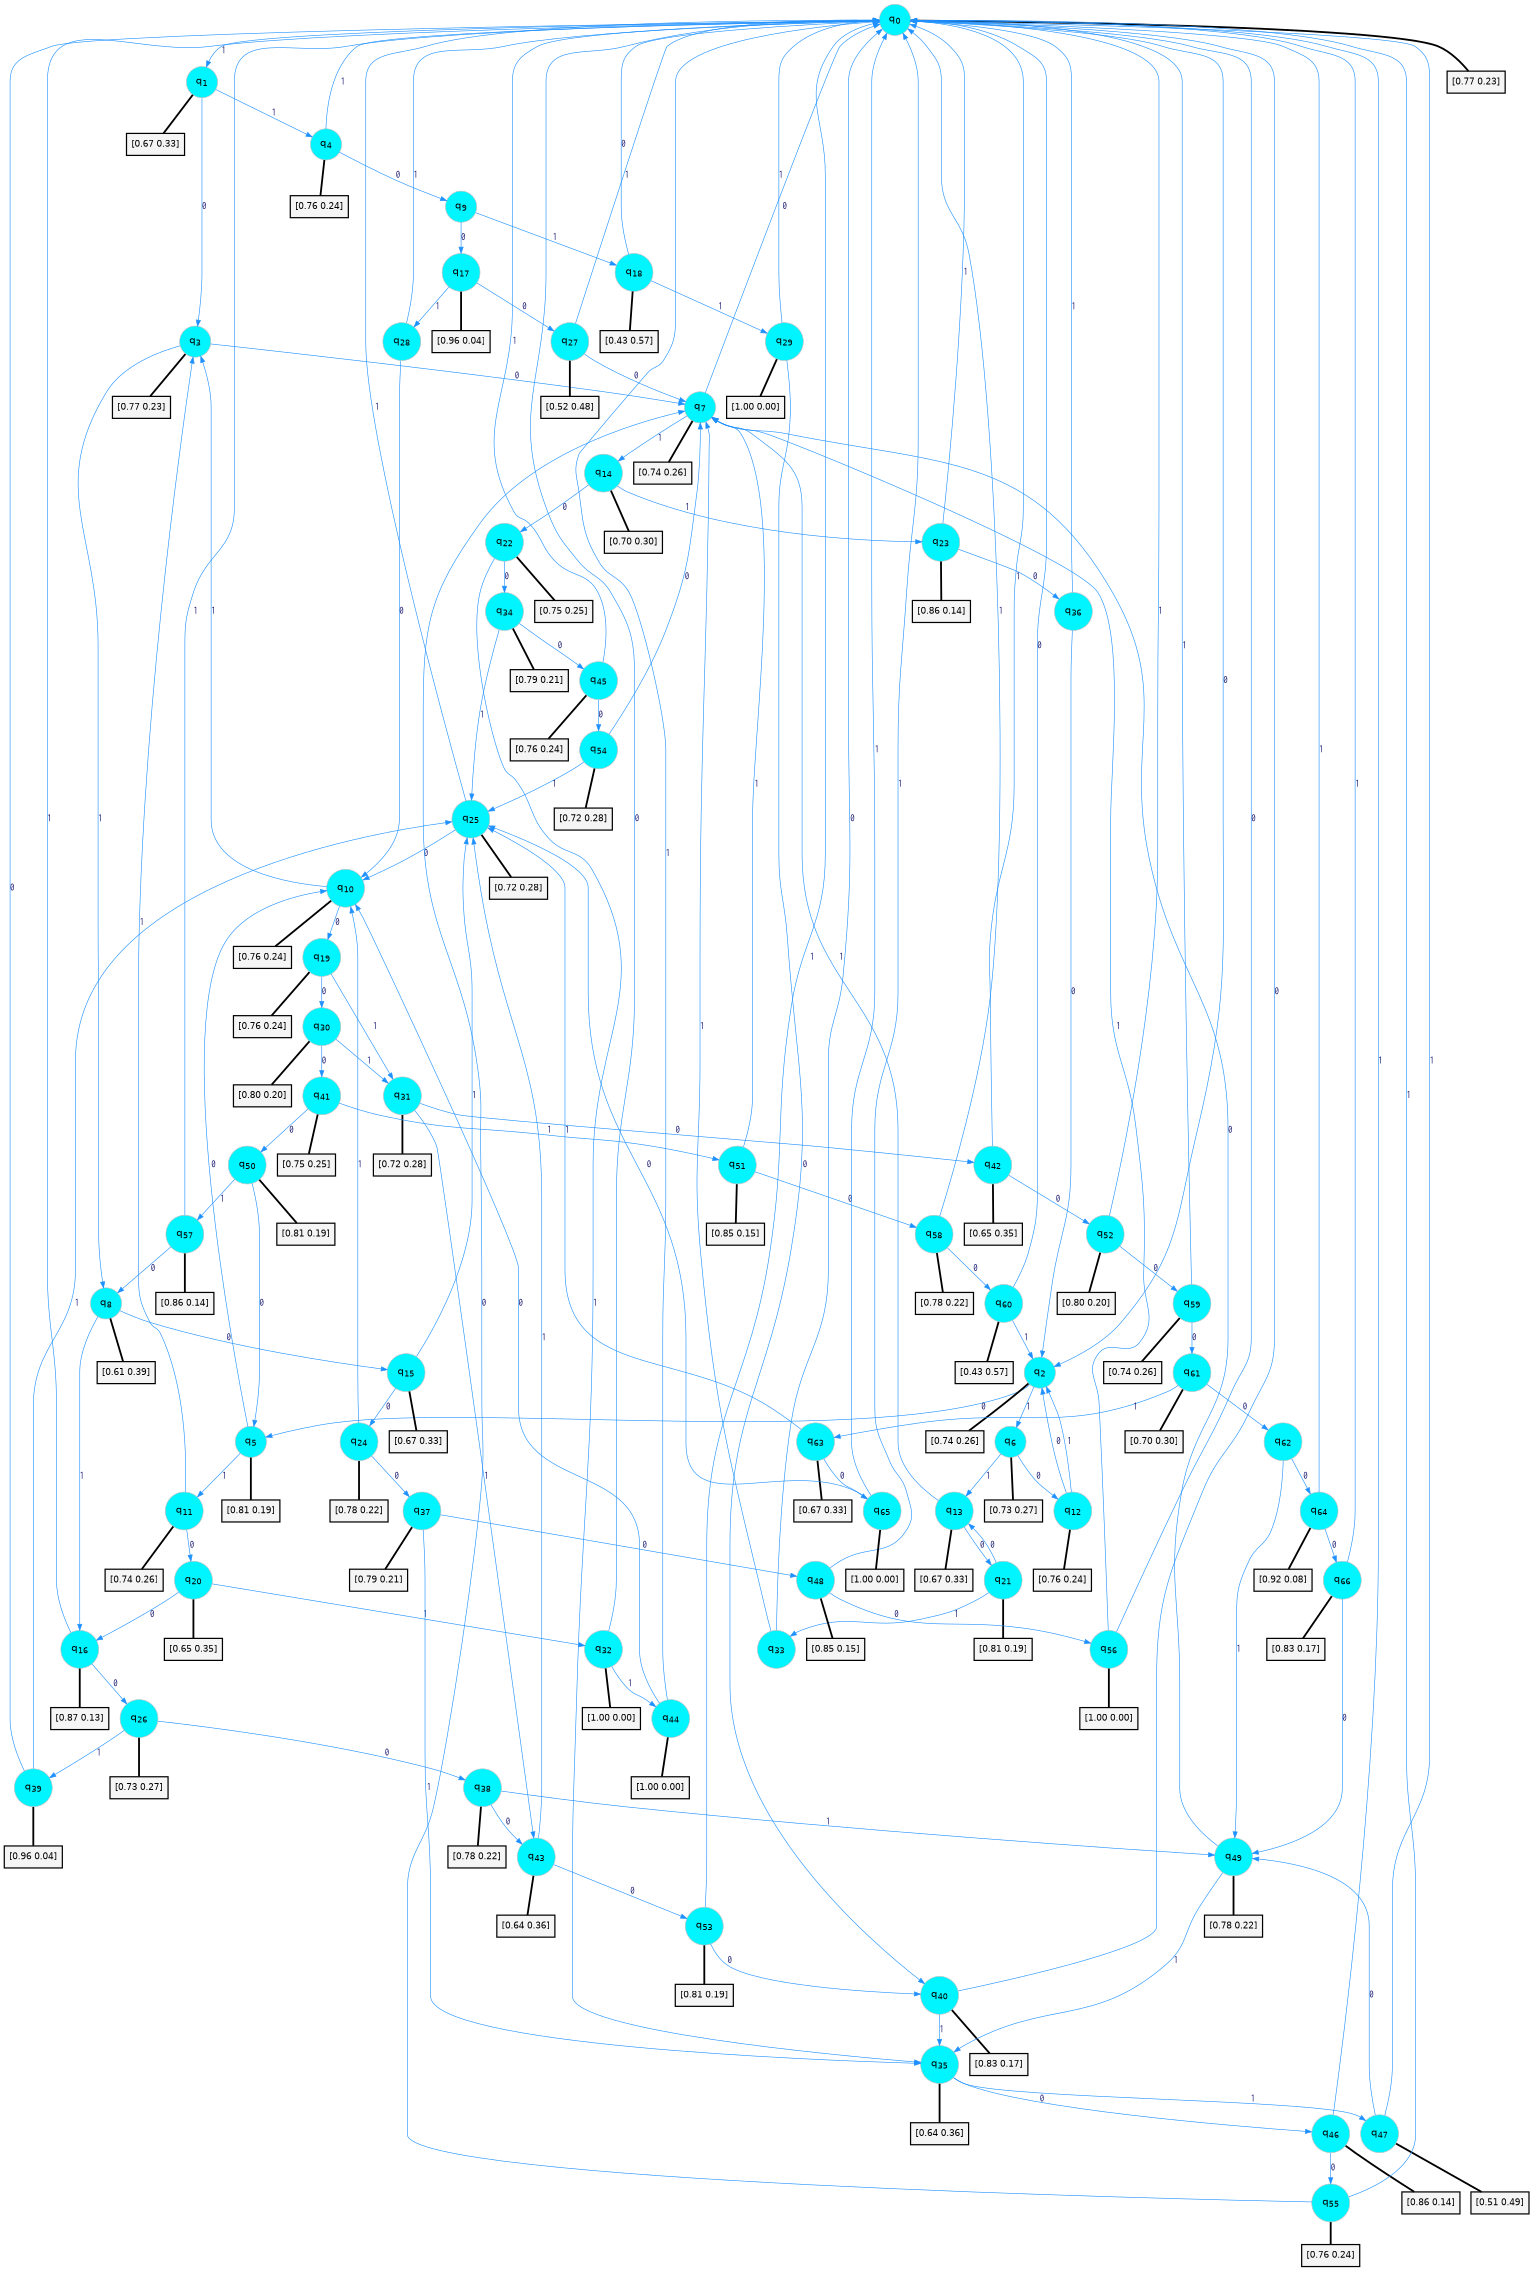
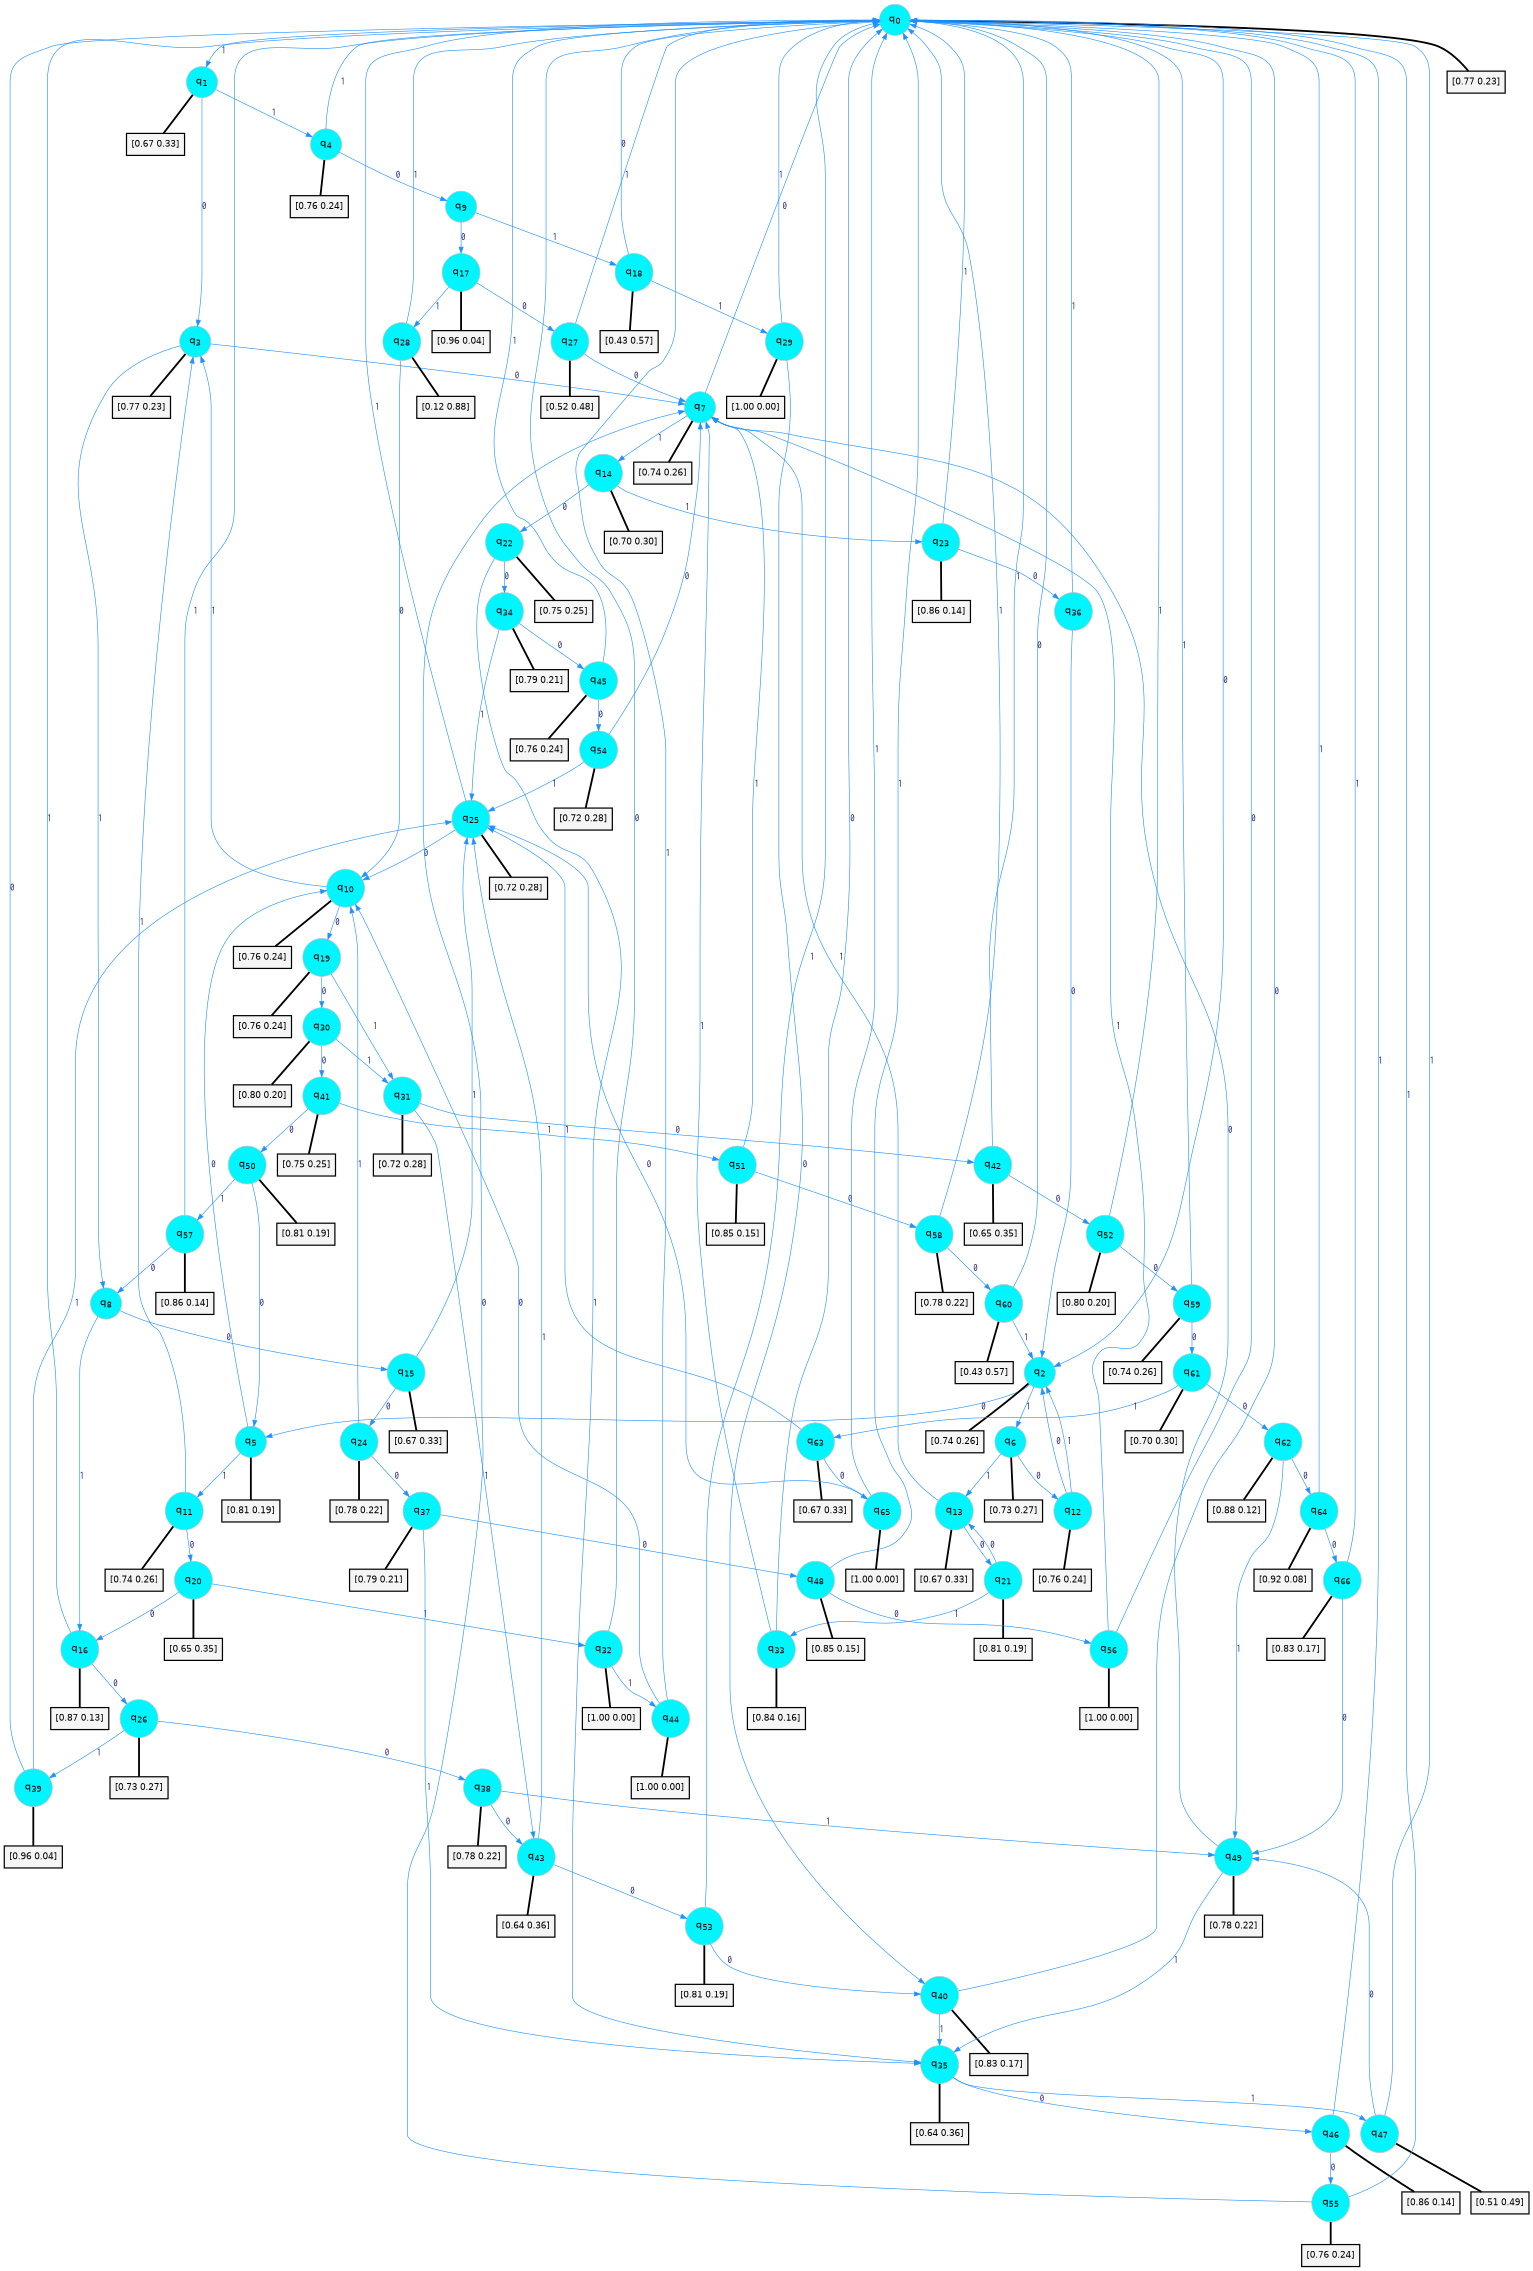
node "[0.12 0.88]": added
node "[0.61 0.39]": removed
node "[0.88 0.12]": added
node "[0.84 0.16]": added
